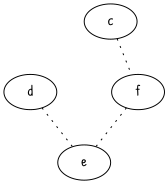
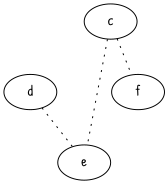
edge "f" -- "e": now "c" -- "e"
